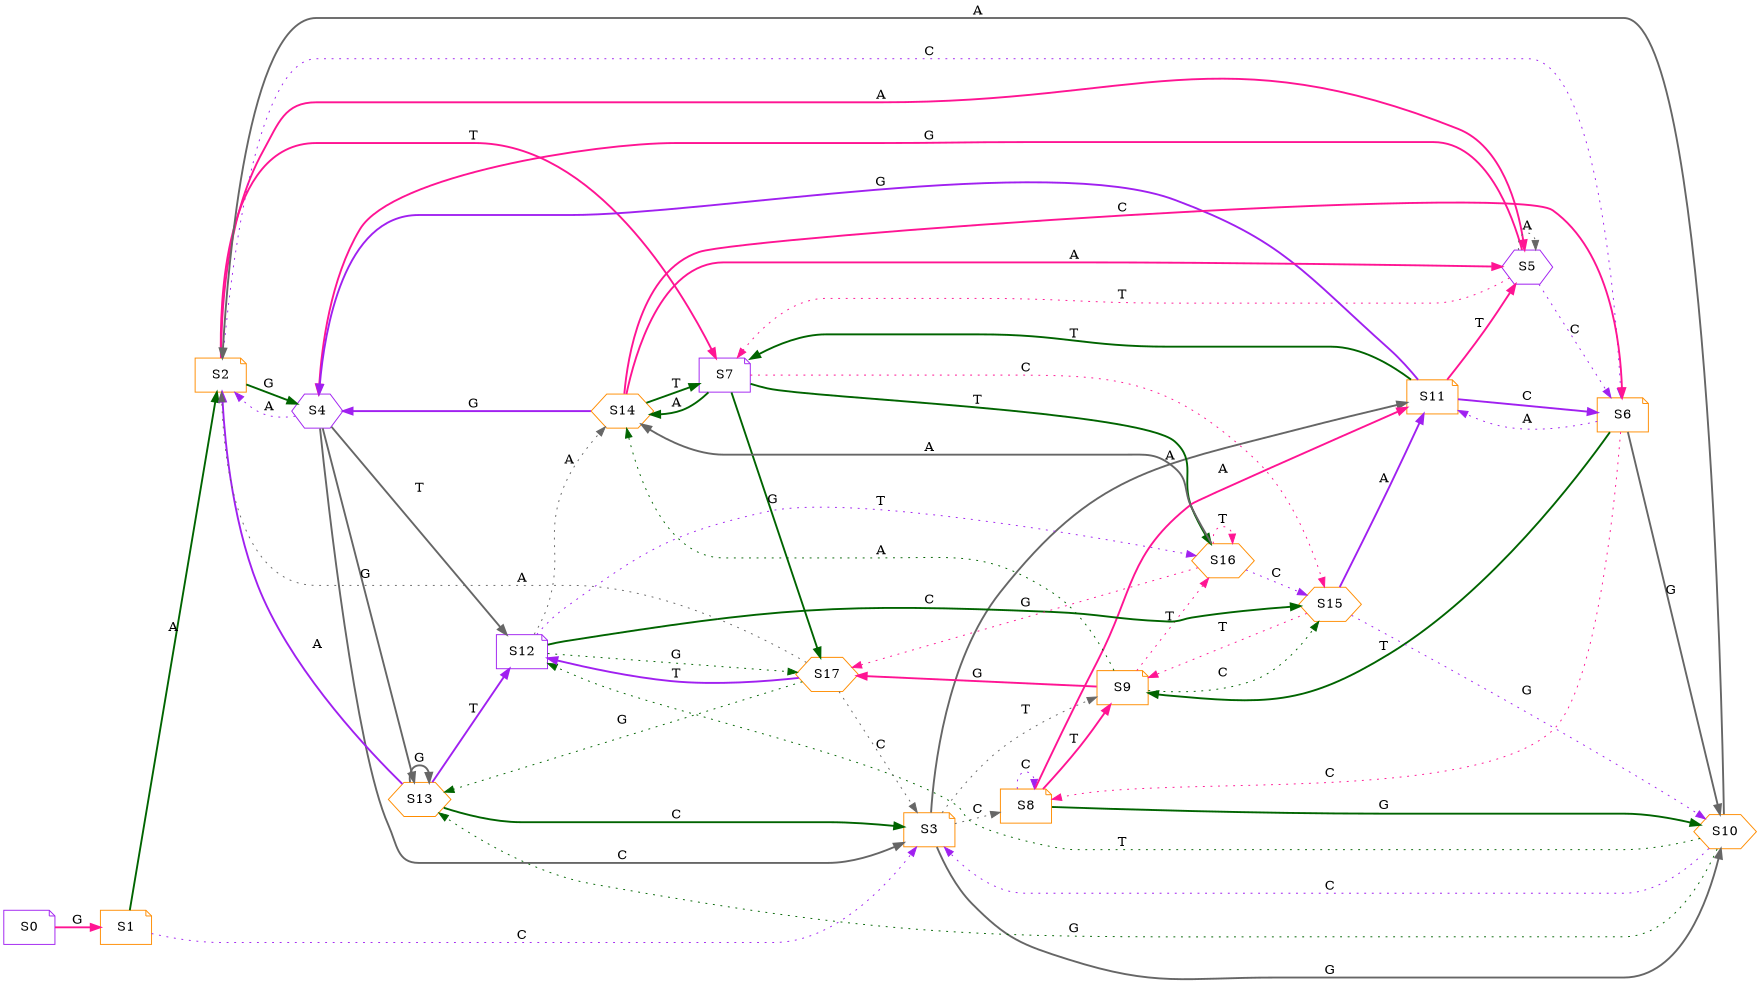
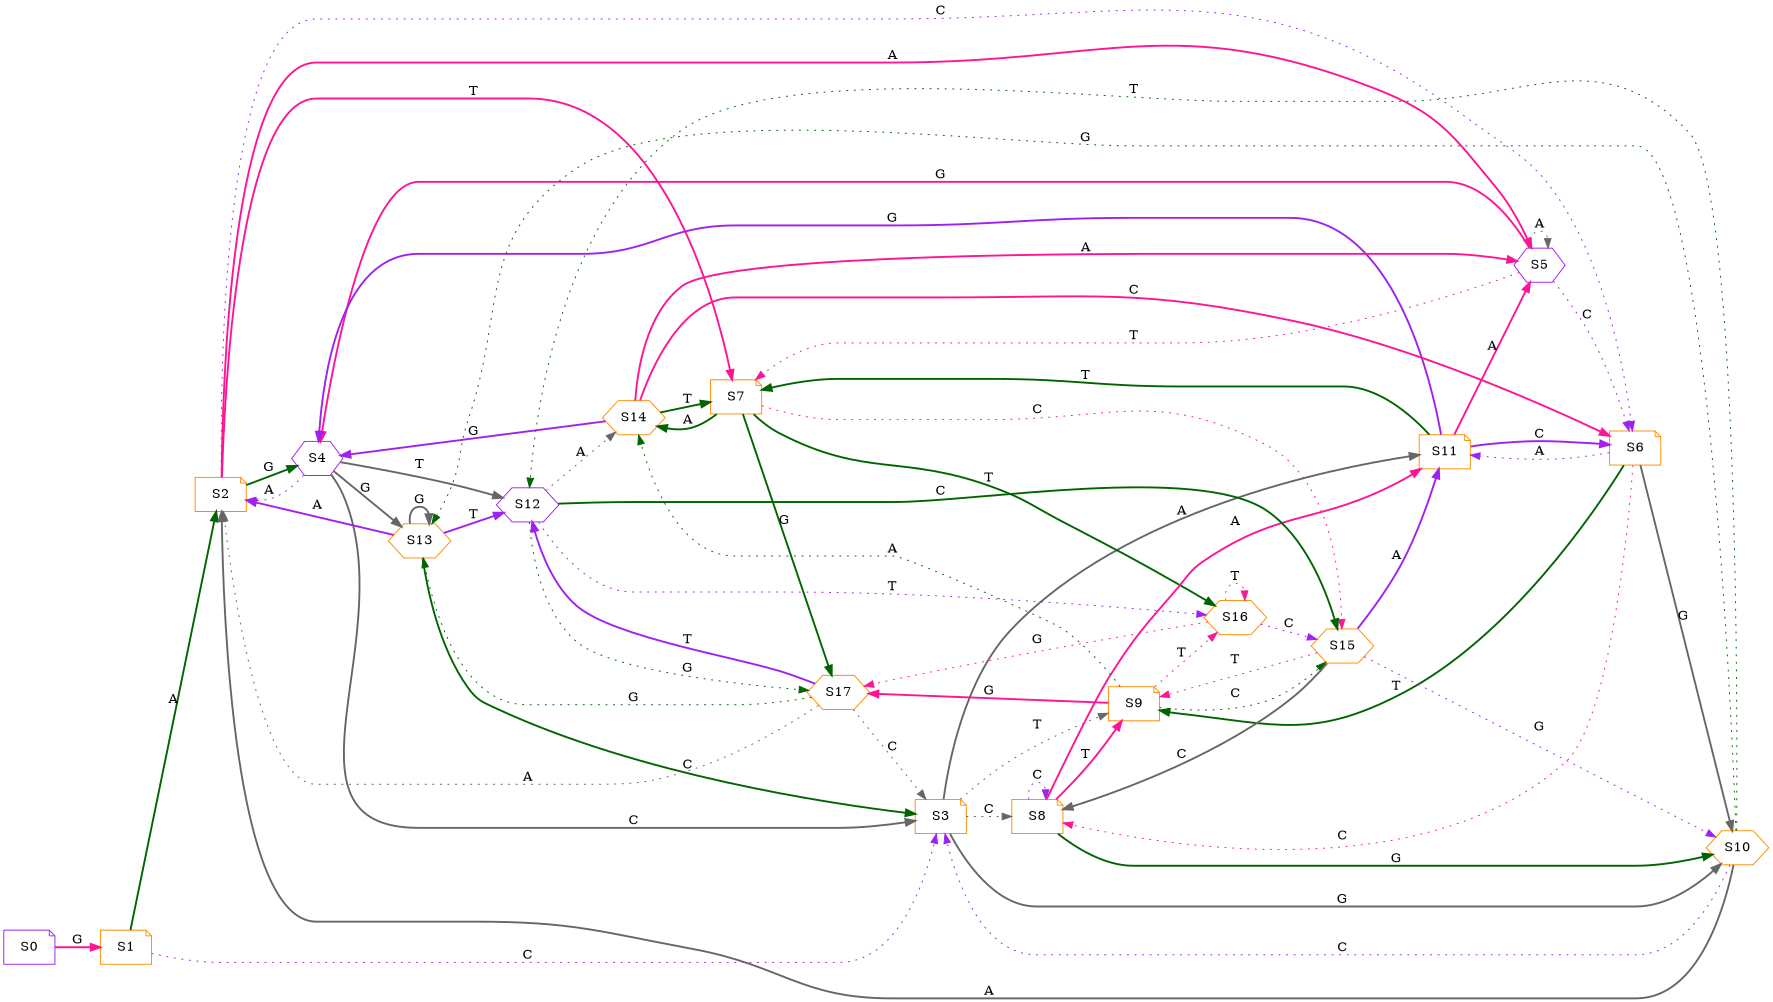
edge "S11" -> "S5": label "T" -> "A"
node "S7": color purple -> darkorange
edge "S16" -> "S14": removed, label "A"
node "S12": shape note -> hexagon
edge "S15" -> "S8": added, label "C"
